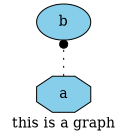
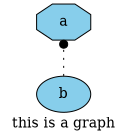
edge "a" -> "b": reversed
